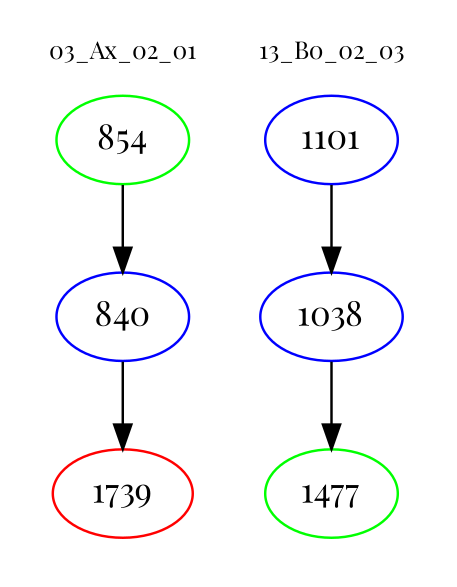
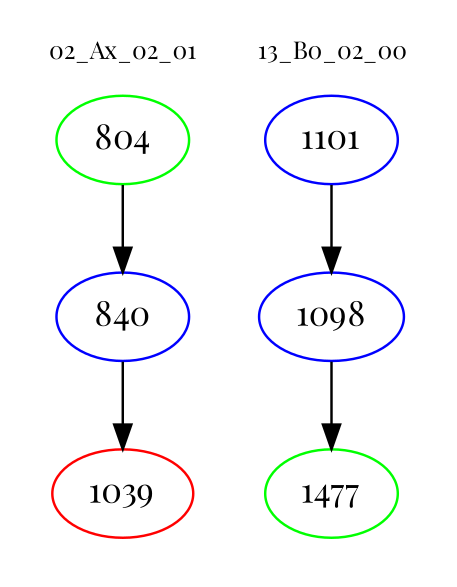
cluster "03_Ax_02_01": label "03_Ax_02_01" -> "02_Ax_02_01"
cluster "13_B0_02_03": label "13_B0_02_03" -> "13_B0_02_00"
node "854": label "854" -> "804"
node "1038": label "1038" -> "1098"
node "1739": label "1739" -> "1039"
